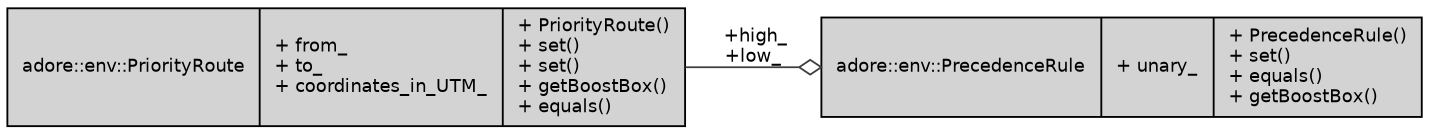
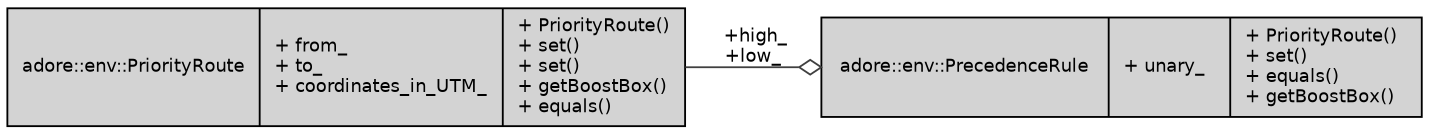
node "adore::env::PrecedenceRule": text "+ PrecedenceRule()" -> "+ PriorityRoute()"
